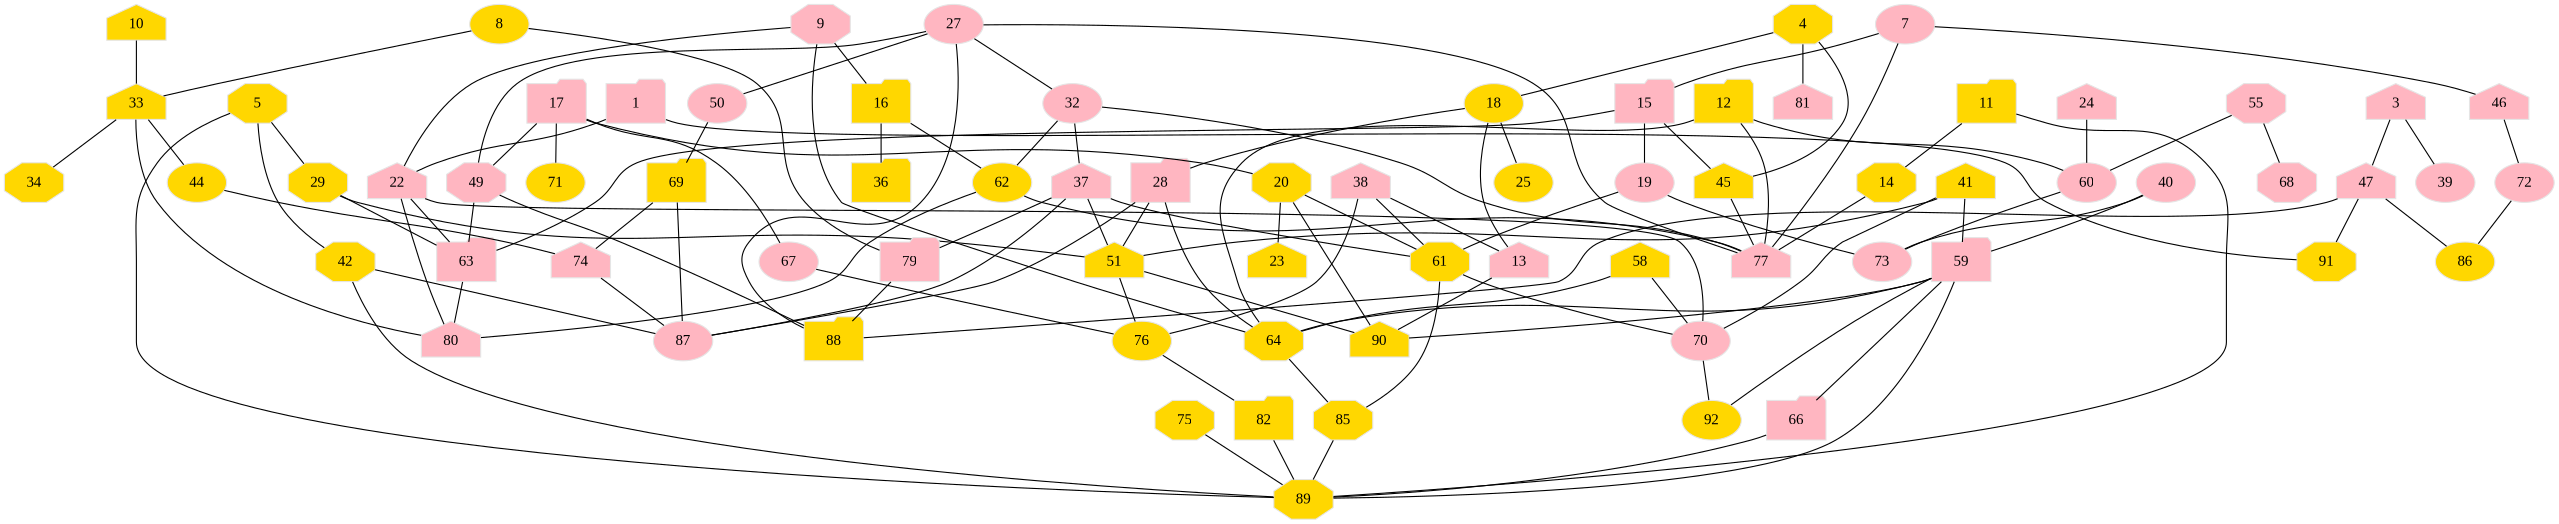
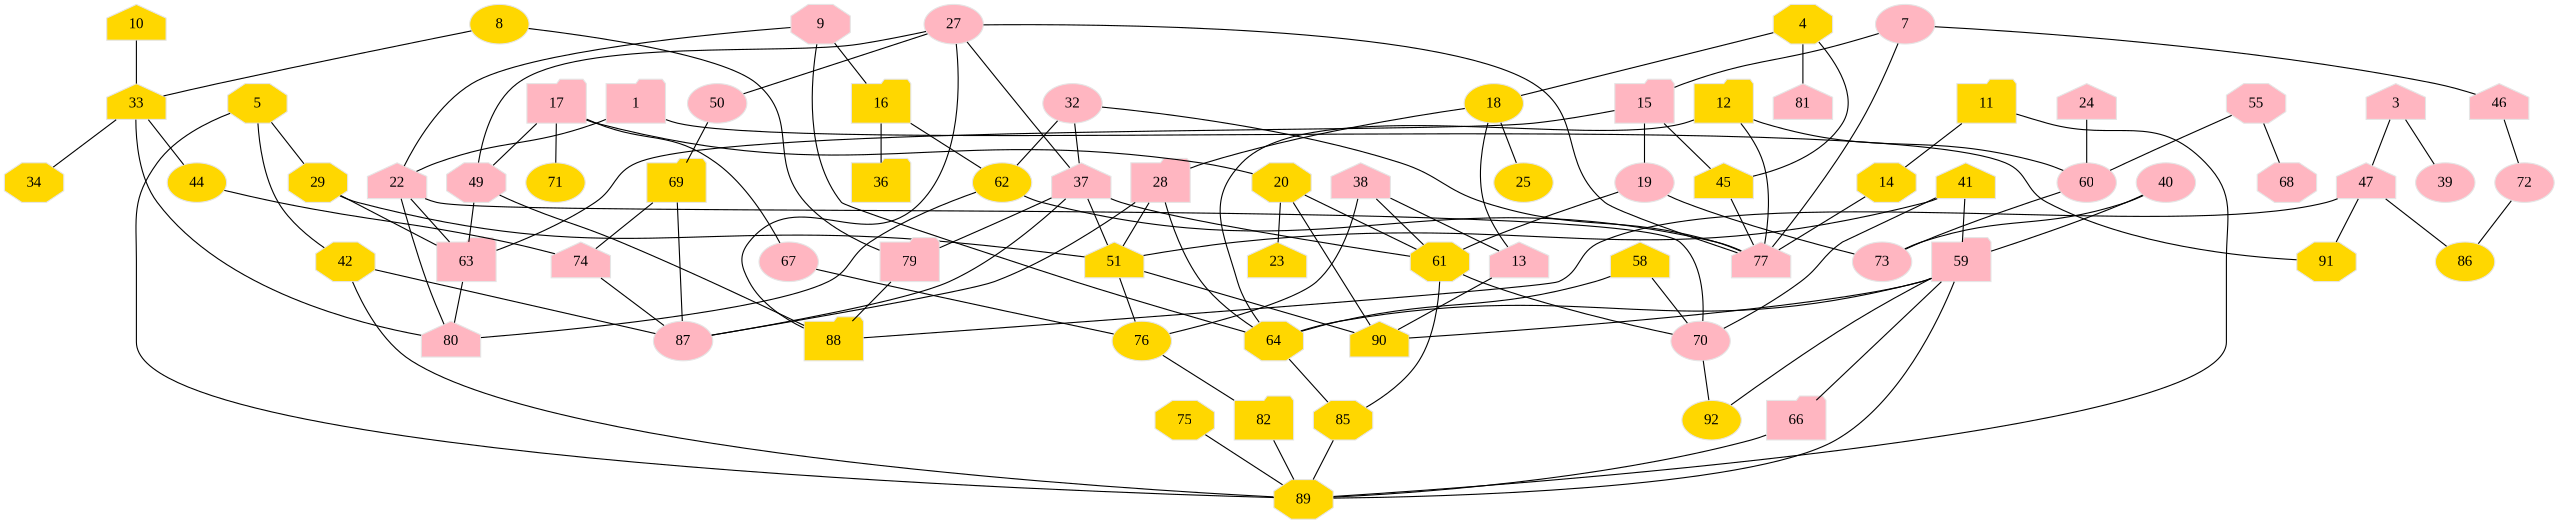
edge "27" -- "32": now "27" -- "37"
